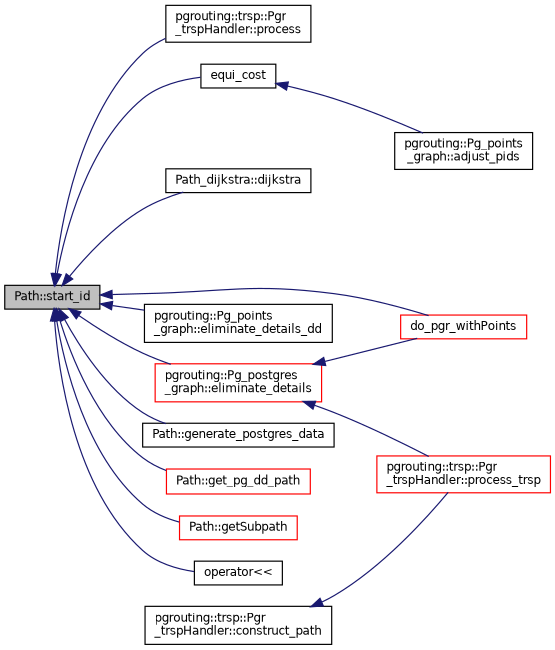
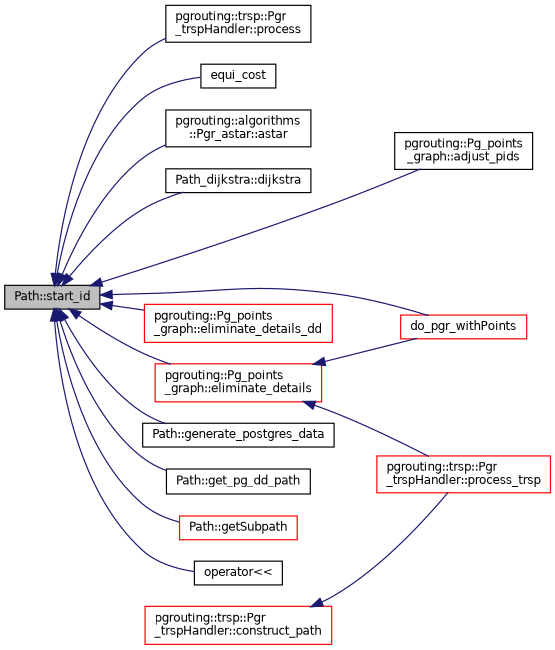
edge "pgrouting::Pg_points _graph::adjust_pids" -> "equi_cost": now "pgrouting::Pg_points _graph::adjust_pids" -> "Path::start_id"
node "pgrouting::algorithms ::Pgr_astar::astar": added
node "pgrouting::Pg_points _graph::eliminate_details_dd": color black -> red
node "pgrouting::Pg_postgres _graph::eliminate_details": label "pgrouting::Pg_postgres _graph::eliminate_details" -> "pgrouting::Pg_points _graph::eliminate_details"
node "Path::get_pg_dd_path": color red -> black
node "pgrouting::trsp::Pgr _trspHandler::construct_path": color black -> red
